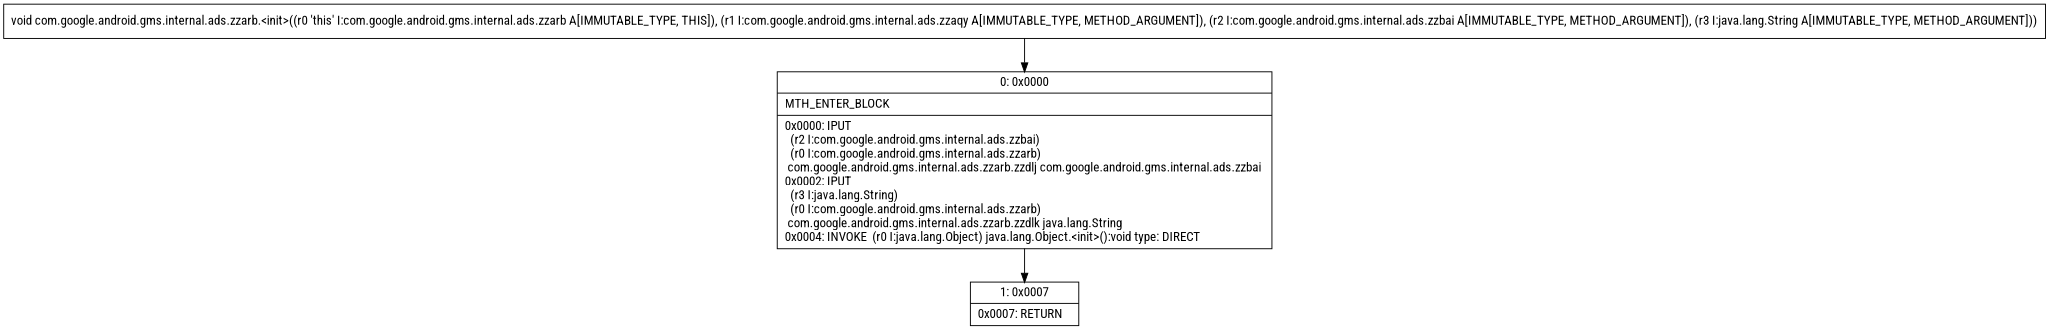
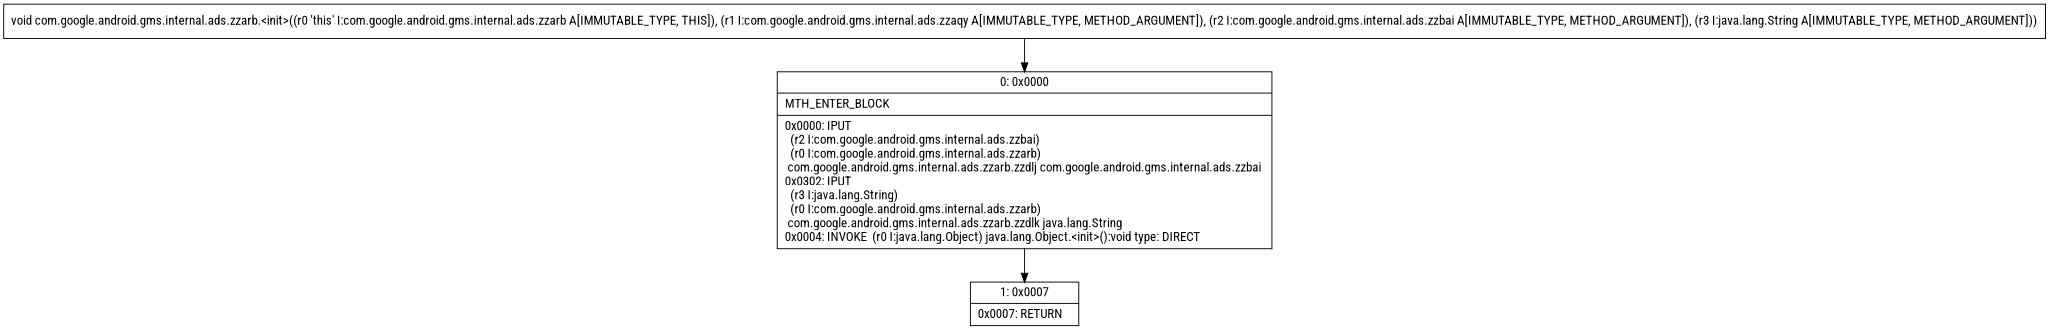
node "0: 0x0000": text "0x0002: IPUT" -> "0x0302: IPUT"
